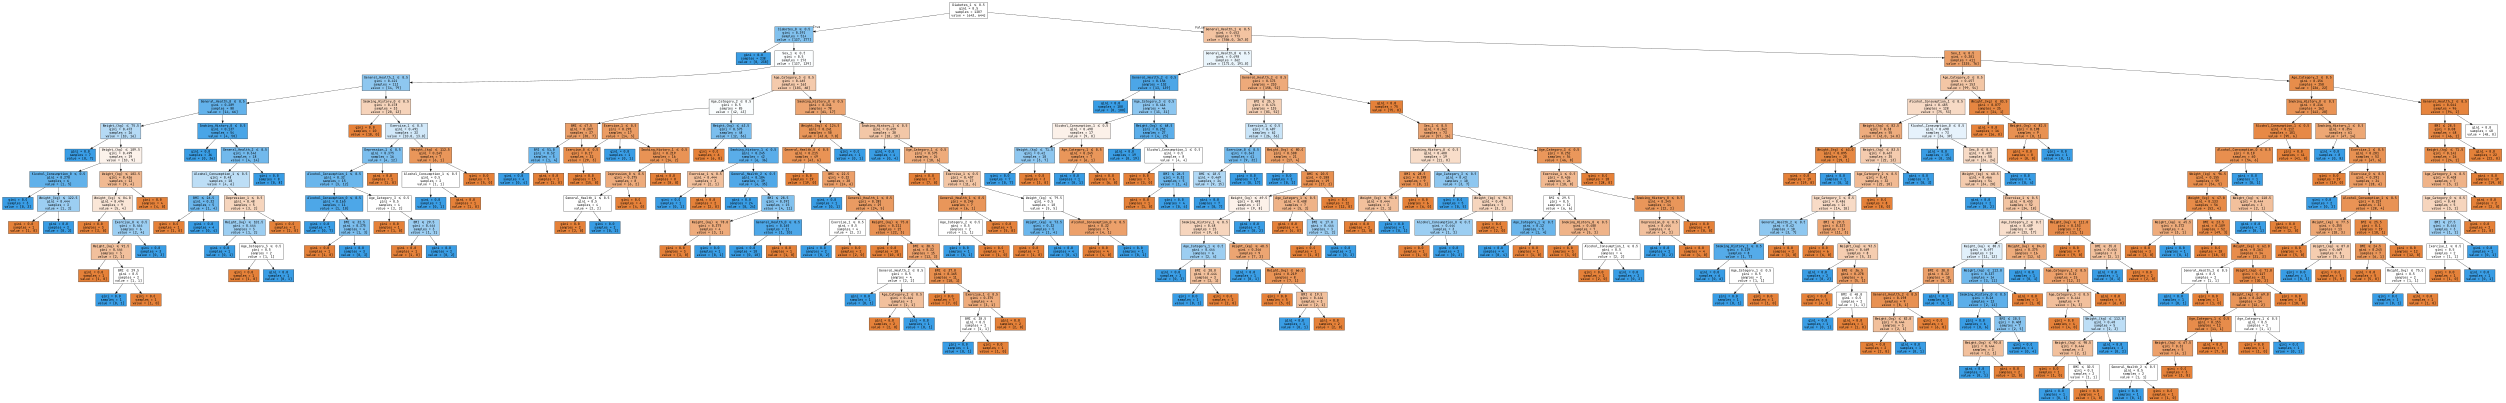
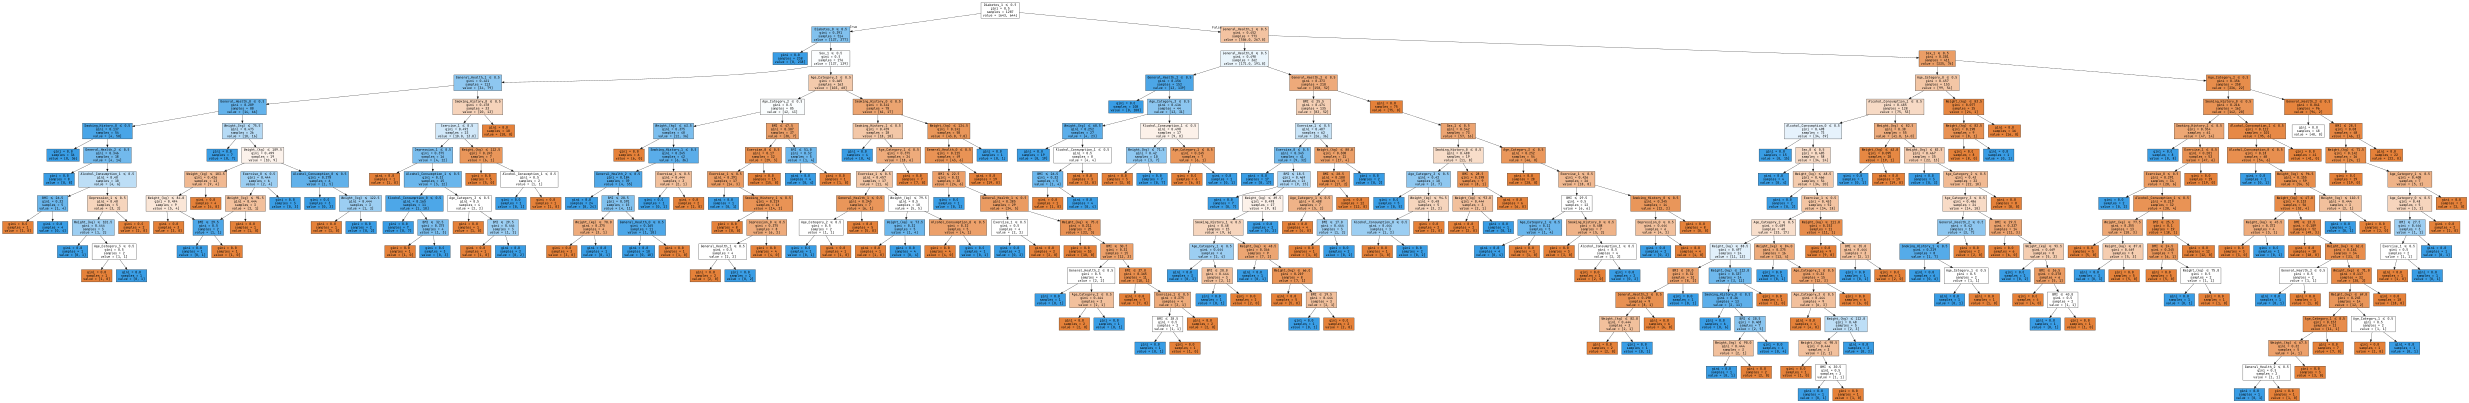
edge "Exercise_1 <= 0.5 gini = 0.291 samples = 17 value = [14, 3]" -> "Exercise_0 <= 0.5 gini = 0.17 samples = 32 value = [29, 3]": reversed
edge "BMI <= 20.5 gini = 0.188 samples = 19 value = [17, 2]" -> "Weight_(kg) <= 69.5 gini = 0.498 samples = 17 value = [9, 8]": now "BMI <= 18.5 gini = 0.469 samples = 24 value = [9, 15]" -> "Weight_(kg) <= 69.5 gini = 0.498 samples = 17 value = [9, 8]"
edge "Weight_(kg) <= 84.0 gini = 0.494 samples = 9 value = [5, 4]" -> "Exercise_0 <= 0.5 gini = 0.444 samples = 6 value = [2, 4]": now "Weight_(kg) <= 84.0 gini = 0.494 samples = 9 value = [5, 4]" -> "BMI <= 29.5 gini = 0.5 samples = 2 value = [1, 1]"
node "BMI <= 29.5 gini = 0.5 samples = 2 value = [1, 1]": fillcolor #ffffff -> #4da7e8
